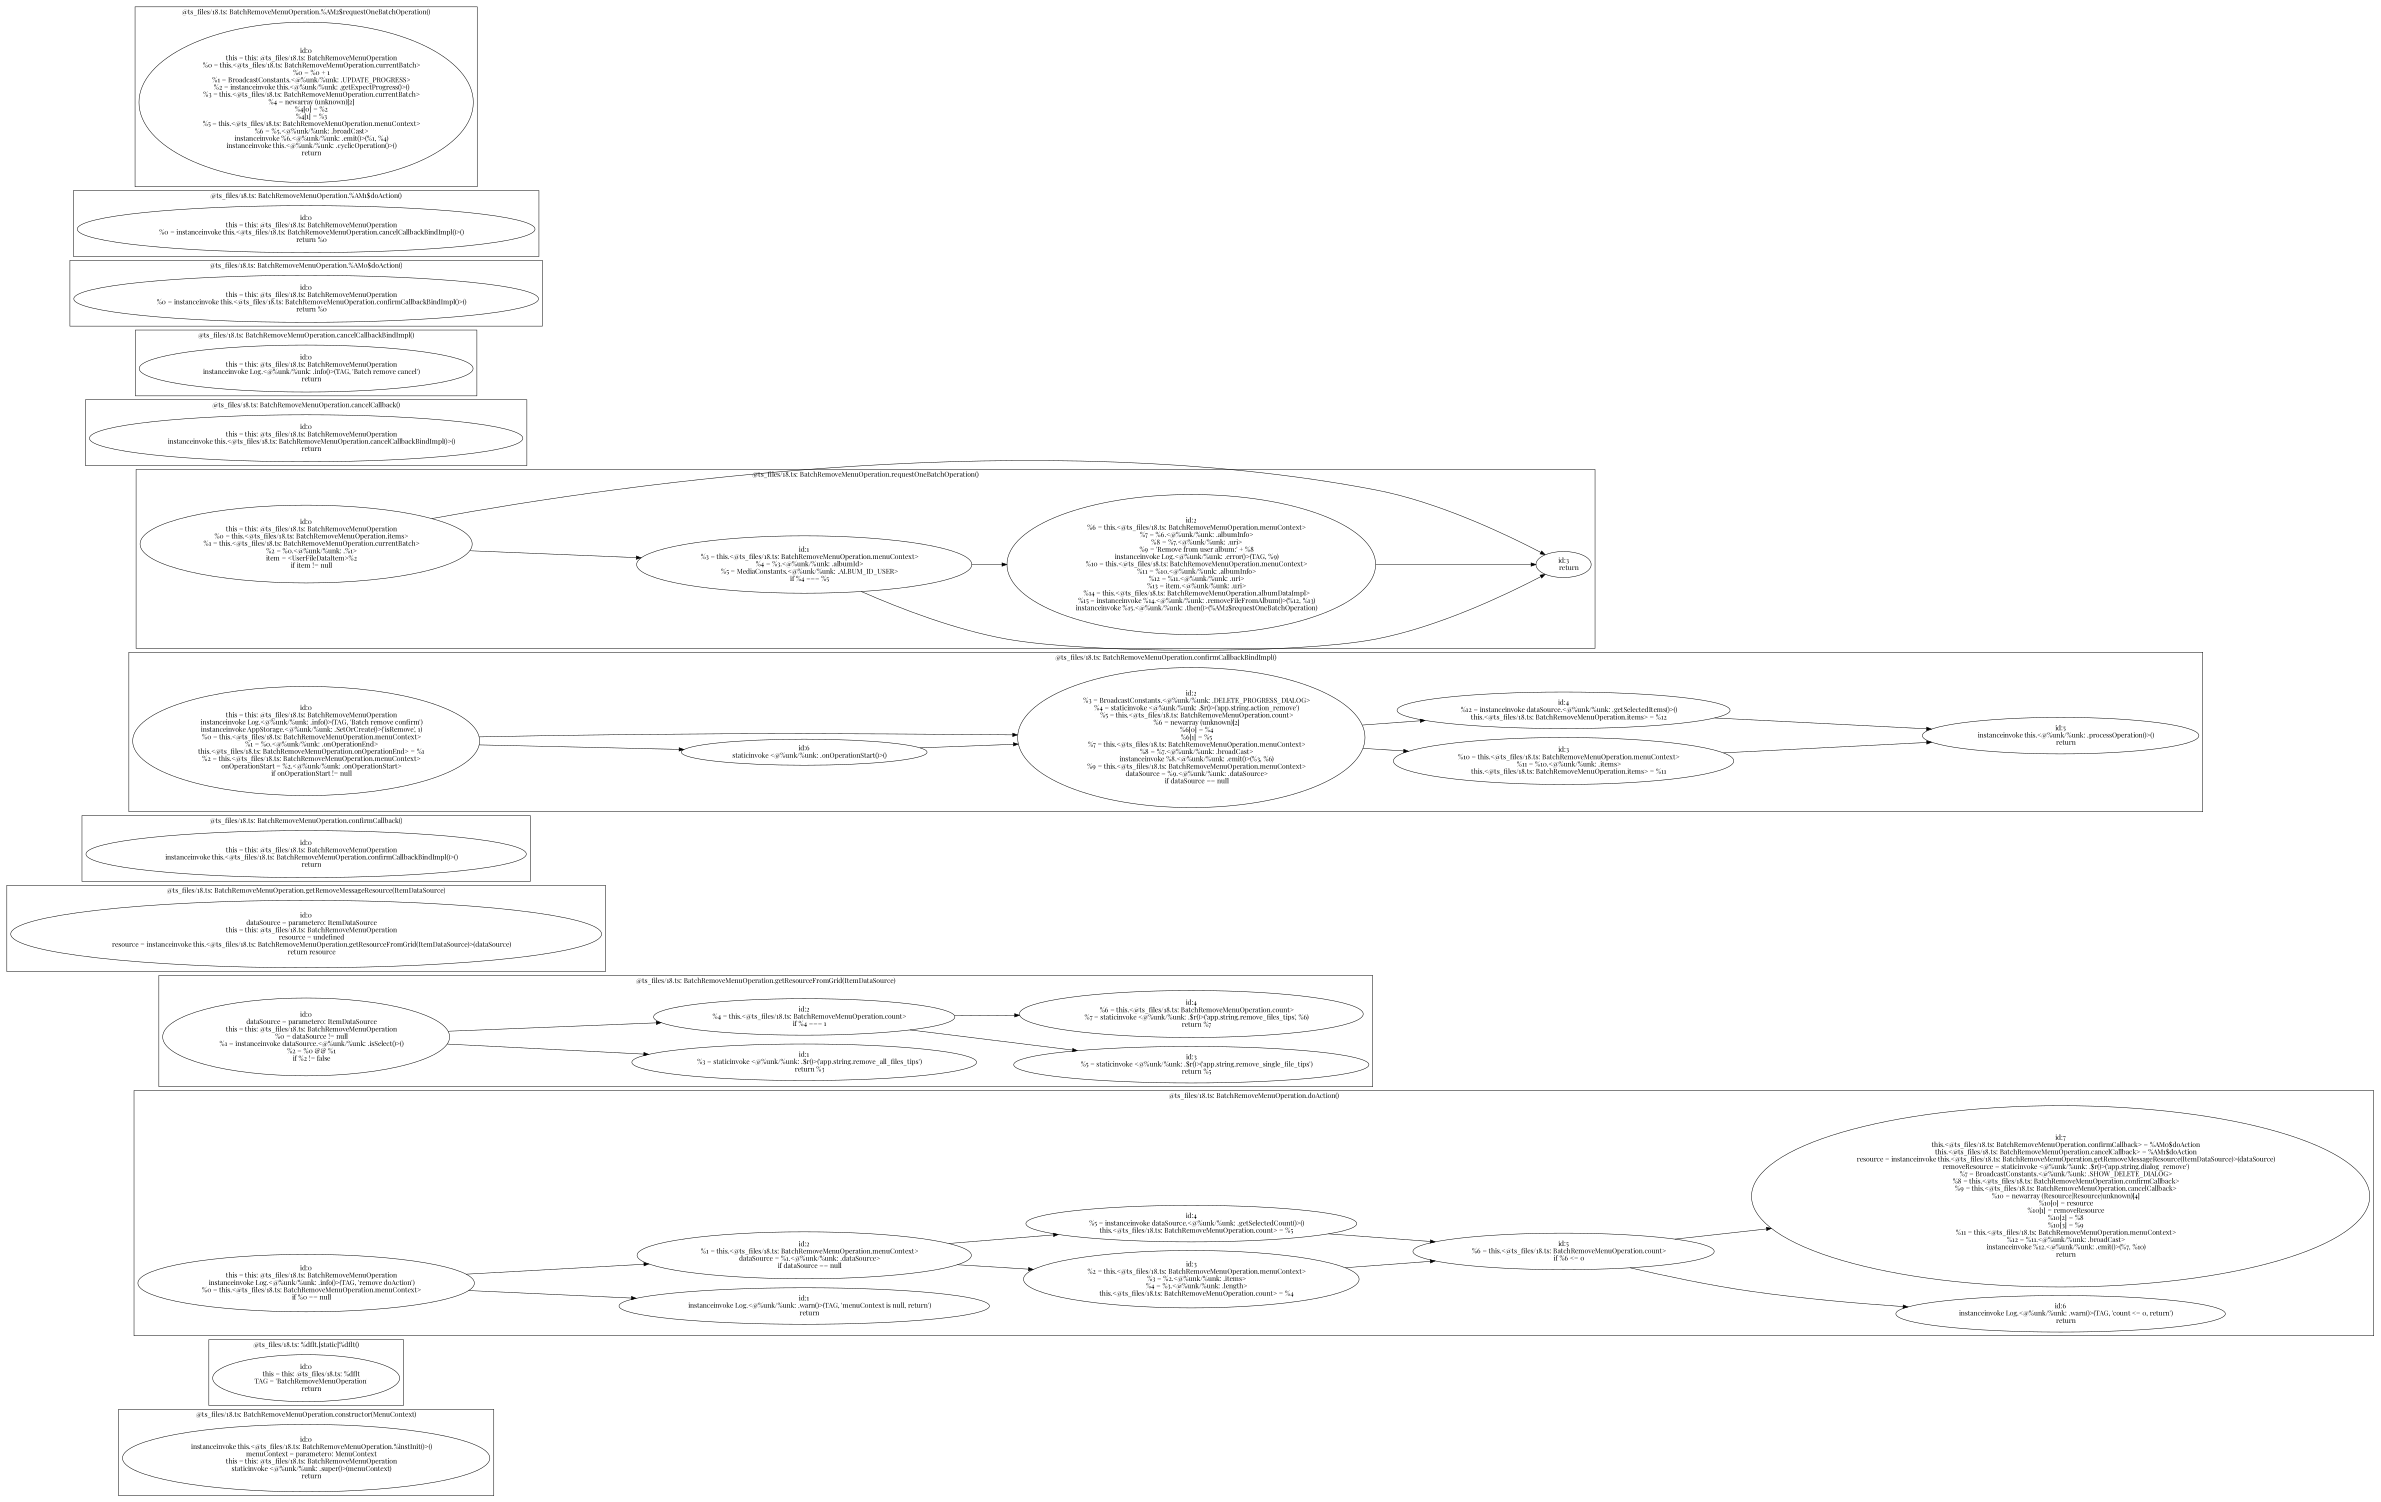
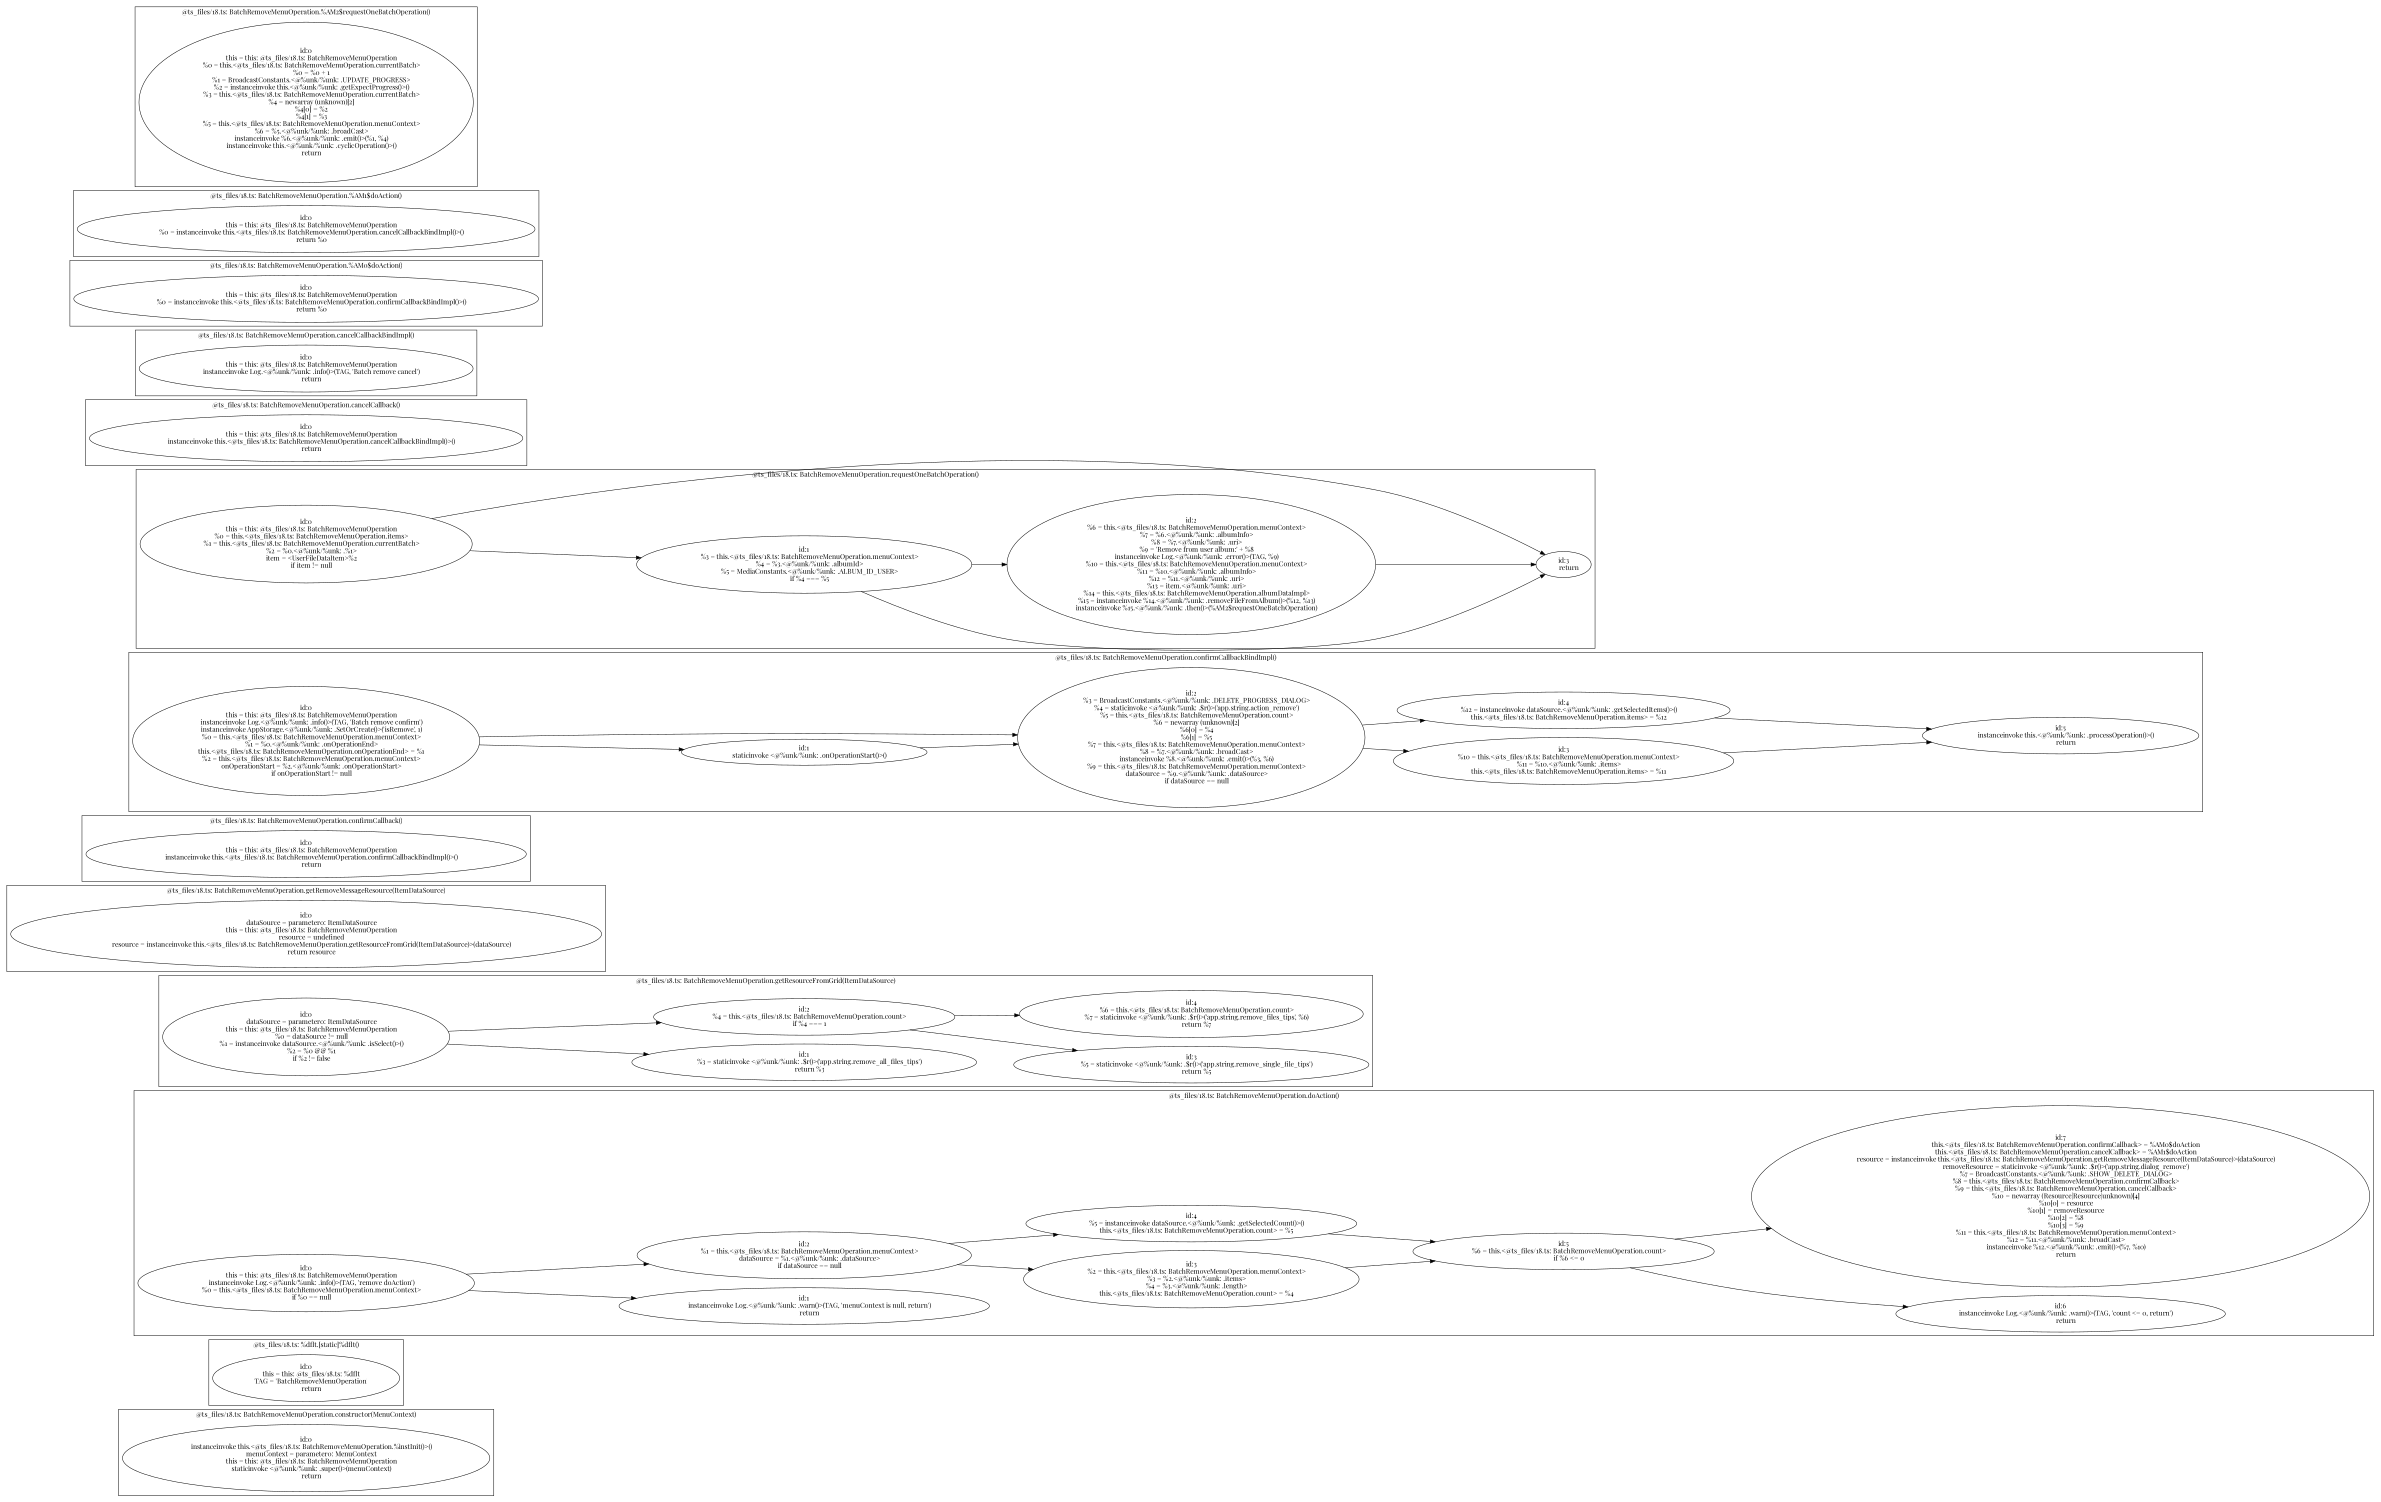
node "id:6 staticinvoke <@%unk/%unk: .onOperationStart()>()": label "id:6 staticinvoke <@%unk/%unk: .onOperationStart()>()" -> "id:1 staticinvoke <@%unk/%unk: .onOperationStart()>()"
